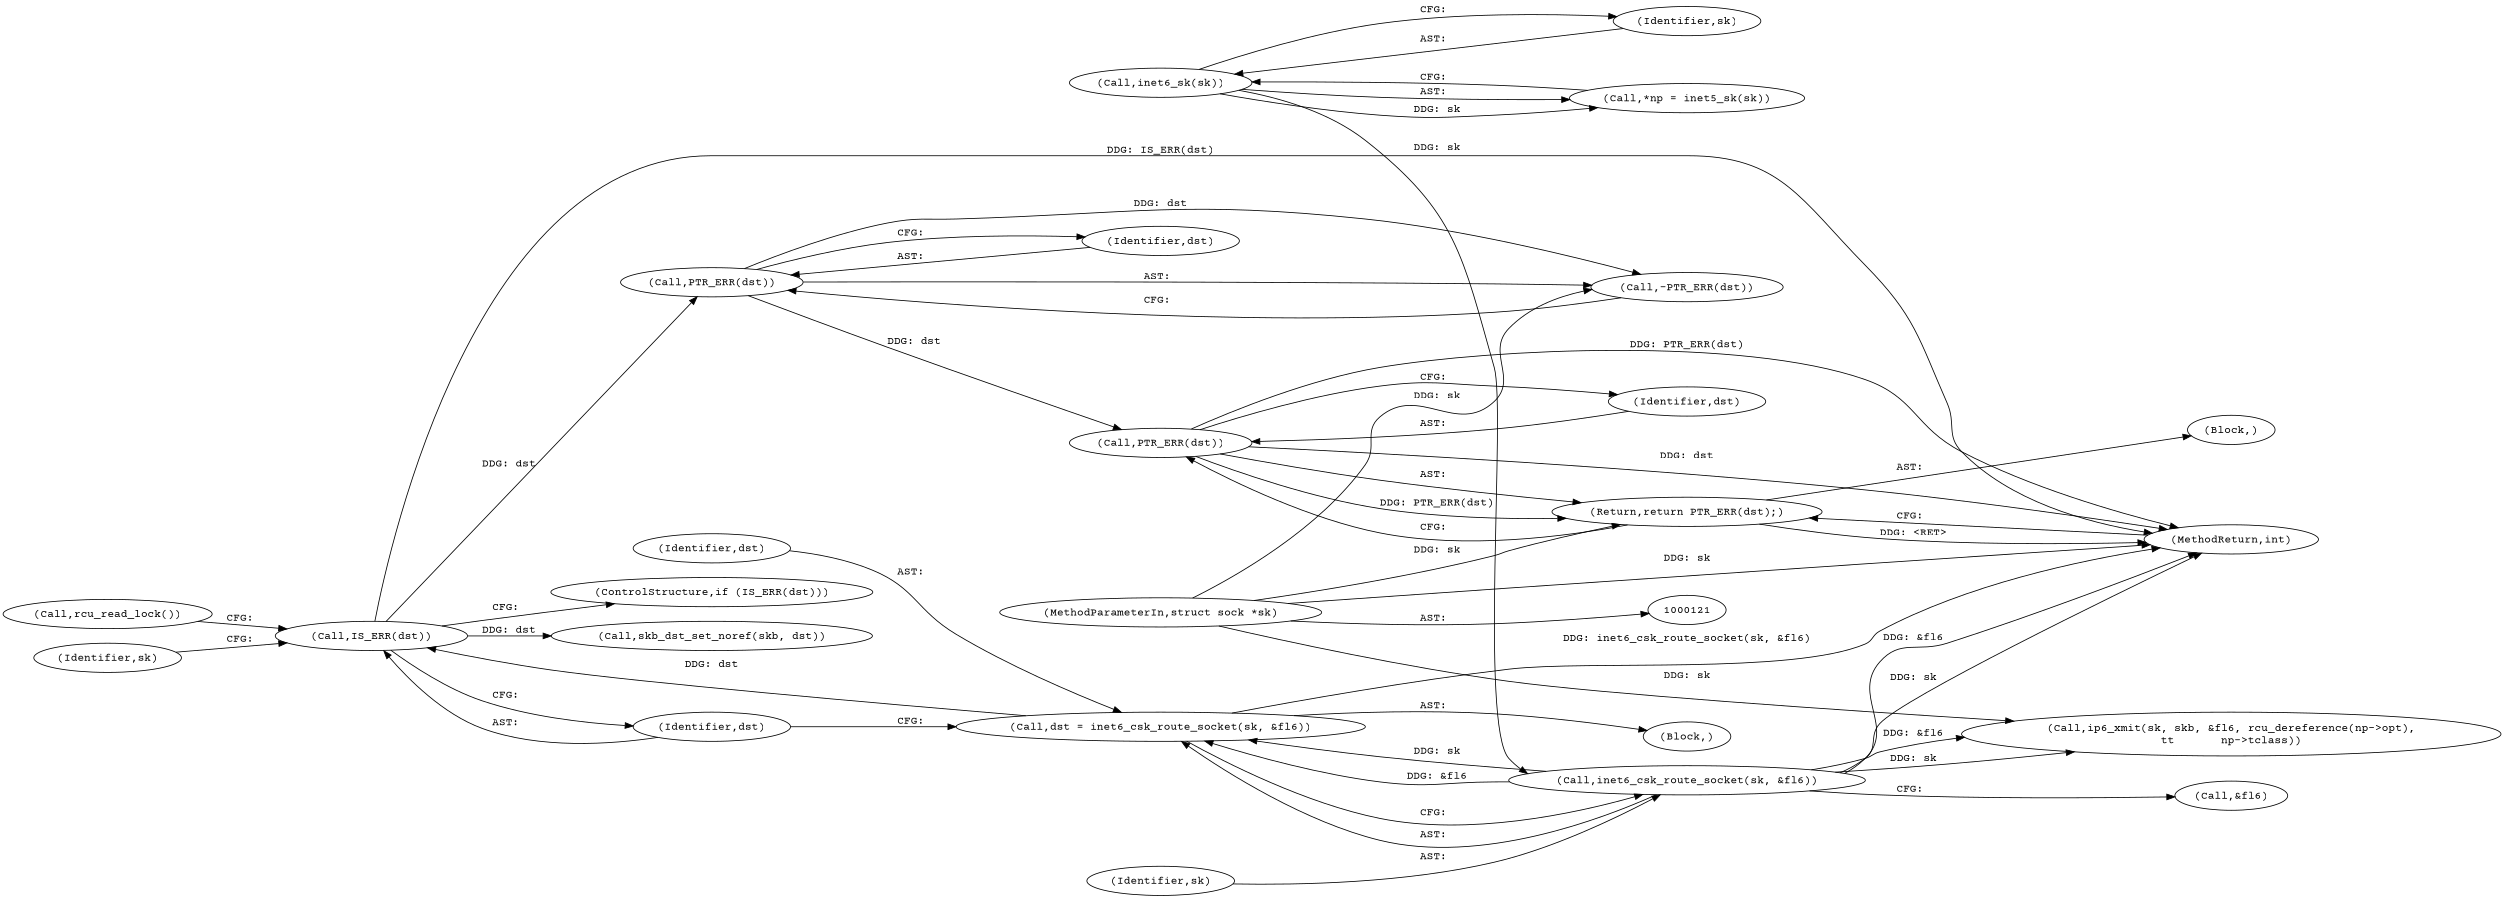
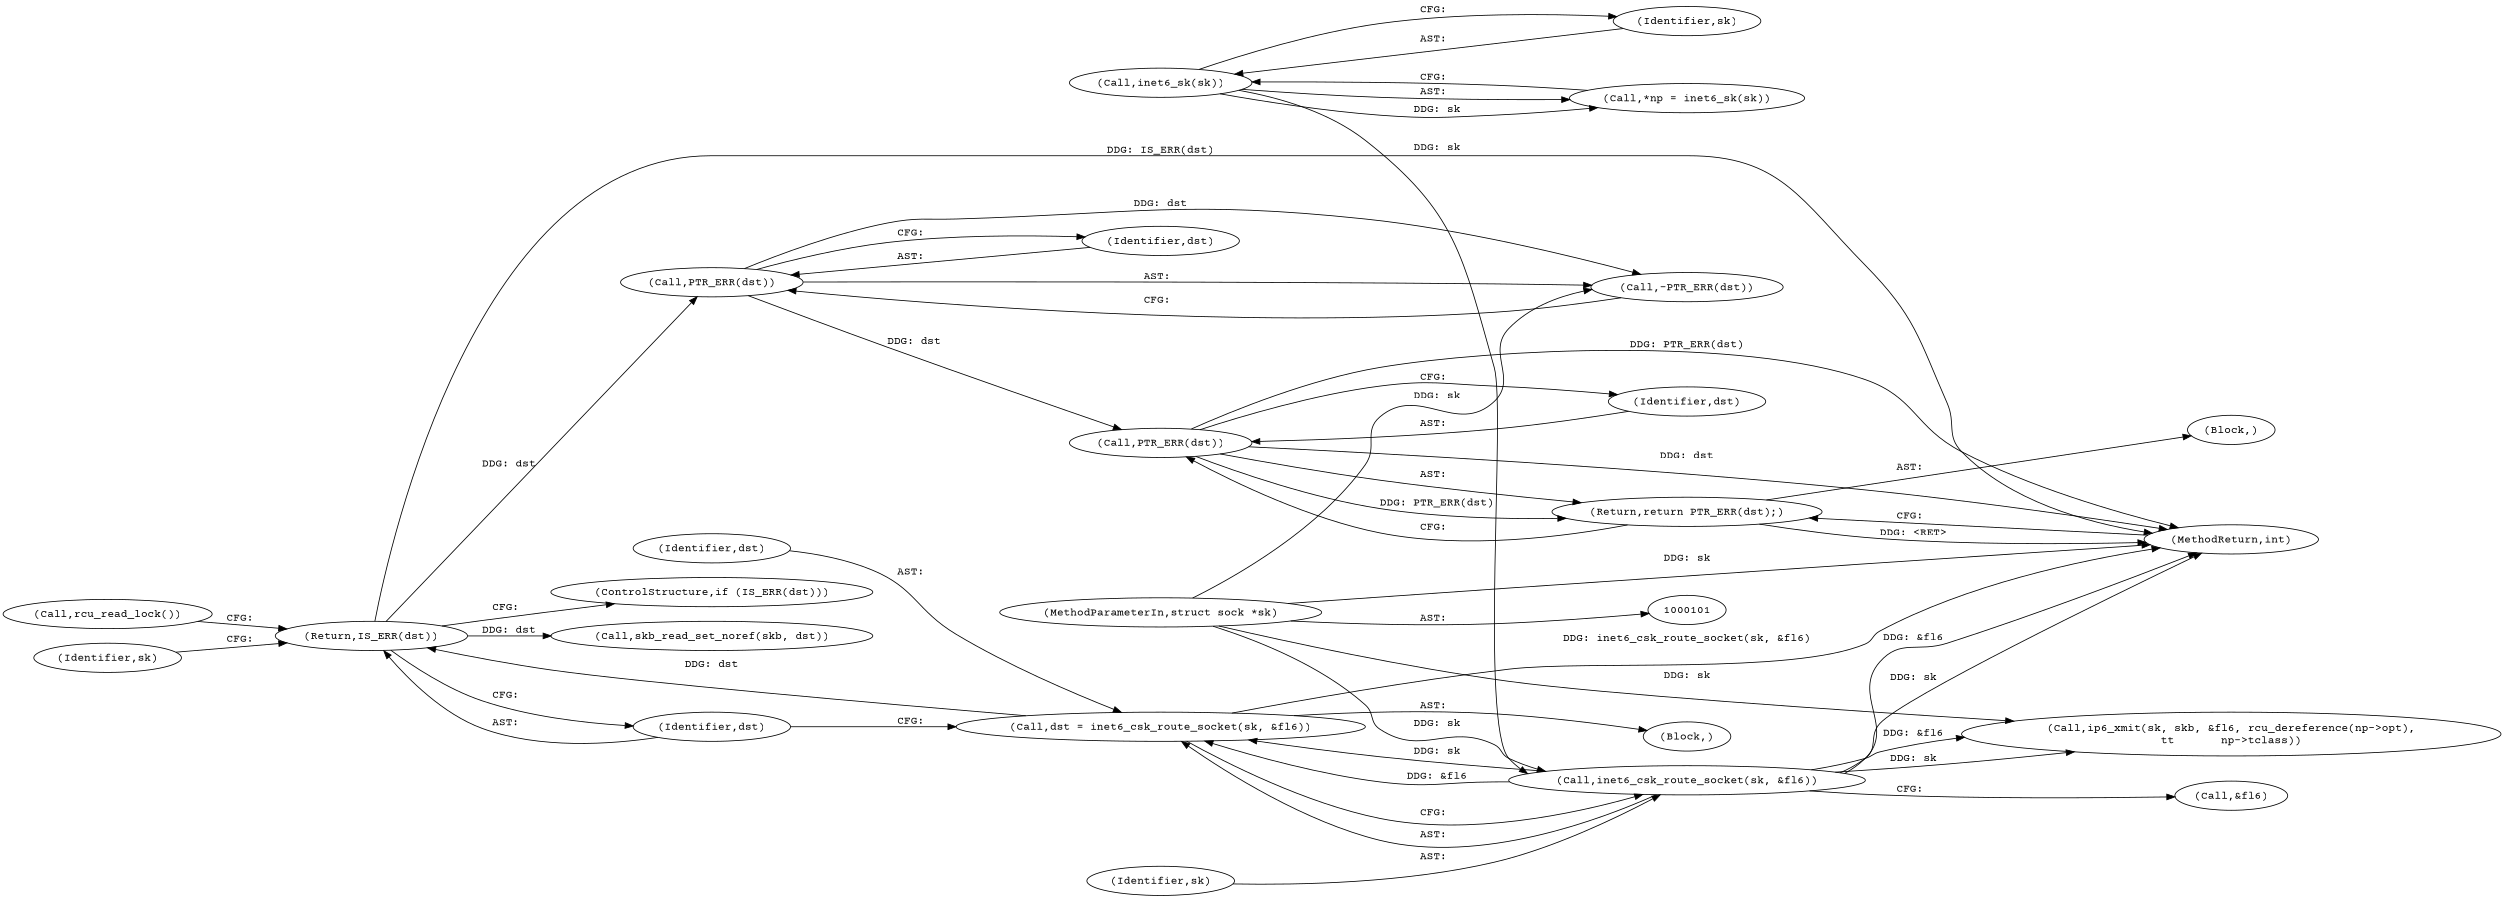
node "(Call,*np = inet5_sk(sk))": label "(Call,*np = inet5_sk(sk))" -> "(Call,*np = inet6_sk(sk))"
edge "(MethodParameterIn,struct sock *sk)" -> "(Return,return PTR_ERR(dst);)": now "(MethodParameterIn,struct sock *sk)" -> "(Call,inet6_csk_route_socket(sk, &fl6))"
node "1000121": label "1000121" -> "1000101"
node "(Call,IS_ERR(dst))": label "(Call,IS_ERR(dst))" -> "(Return,IS_ERR(dst))"
node "(Call,skb_dst_set_noref(skb, dst))": label "(Call,skb_dst_set_noref(skb, dst))" -> "(Call,skb_read_set_noref(skb, dst))"
